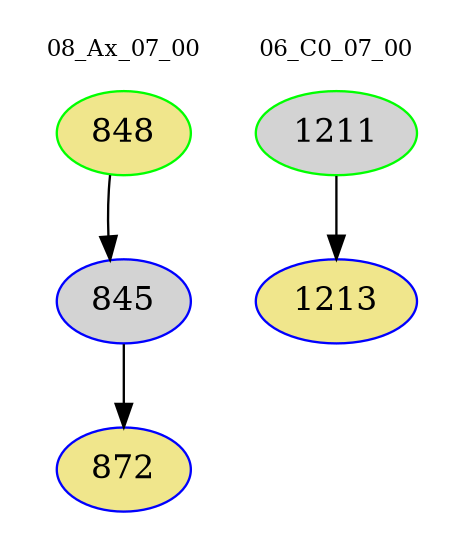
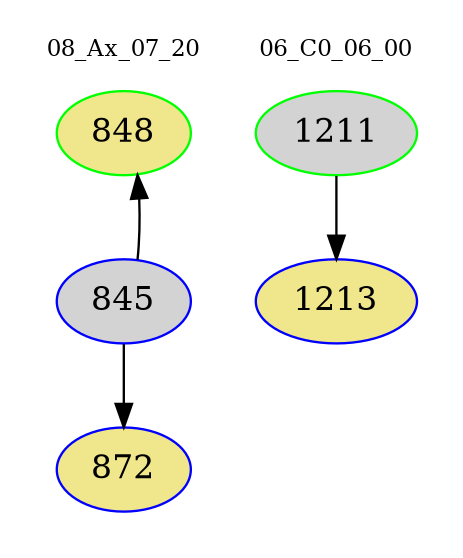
cluster "08_Ax_07_00": label "08_Ax_07_00" -> "08_Ax_07_20"
cluster "06_C0_07_00": label "06_C0_07_00" -> "06_C0_06_00"
edge "848" -> "845": reversed
